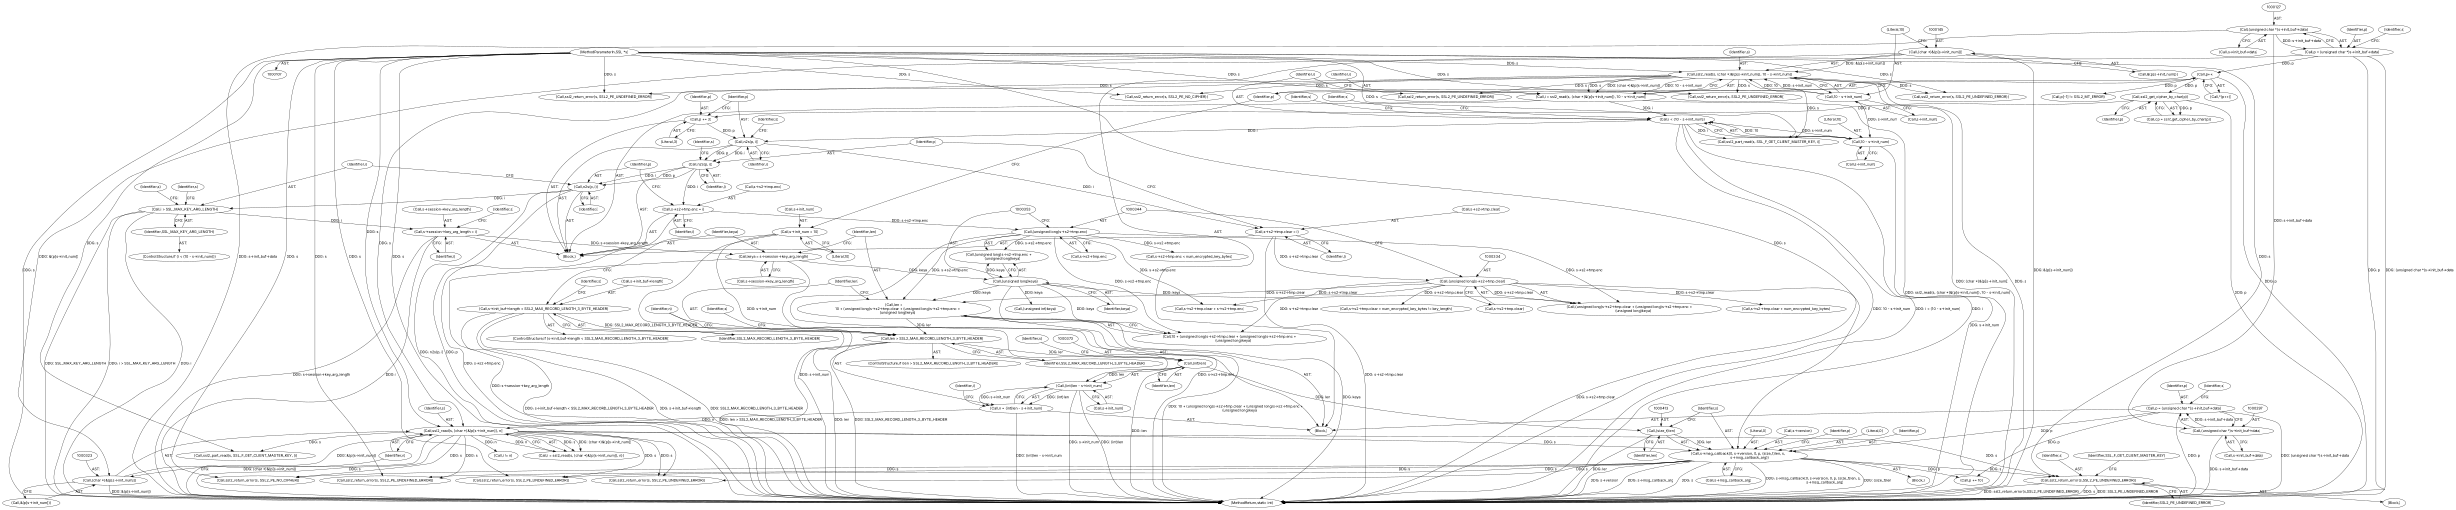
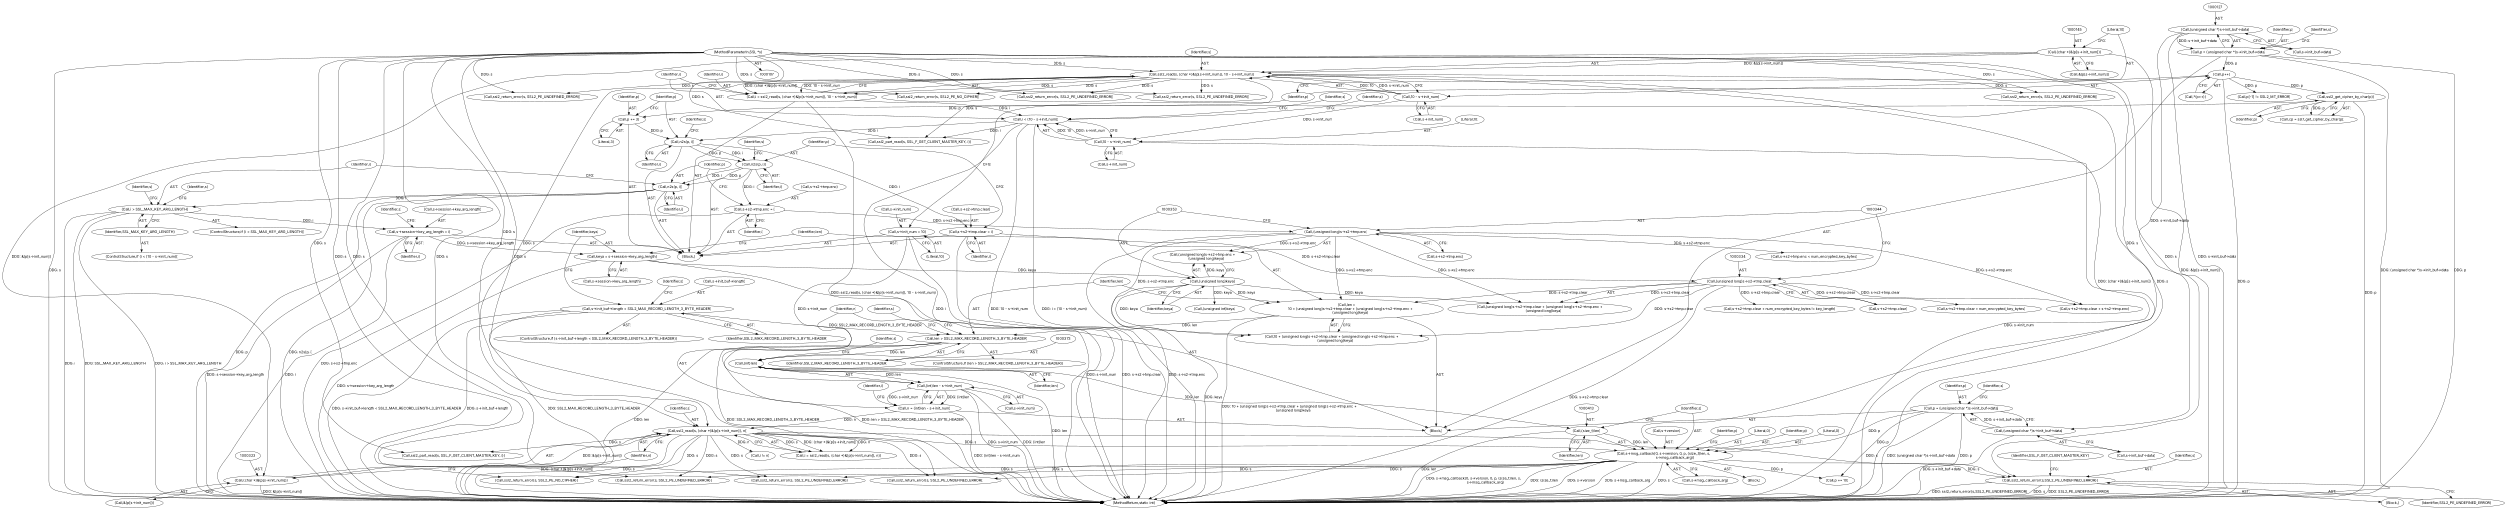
node "(ControlStructure,if (i > SSL_MAX_KEY_ARG_LENGTH))": added
node "1000297": removed
